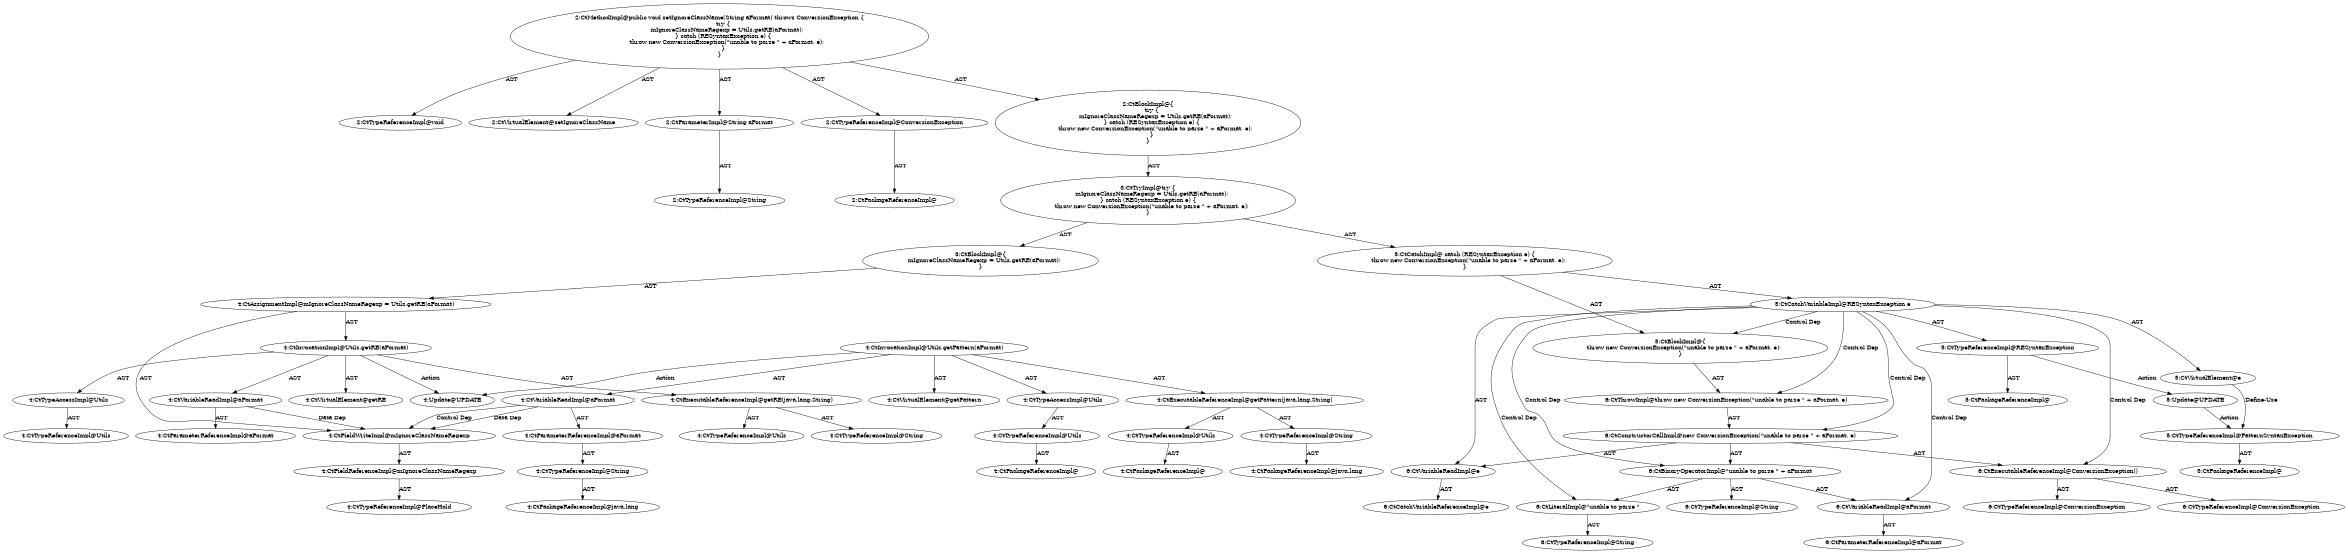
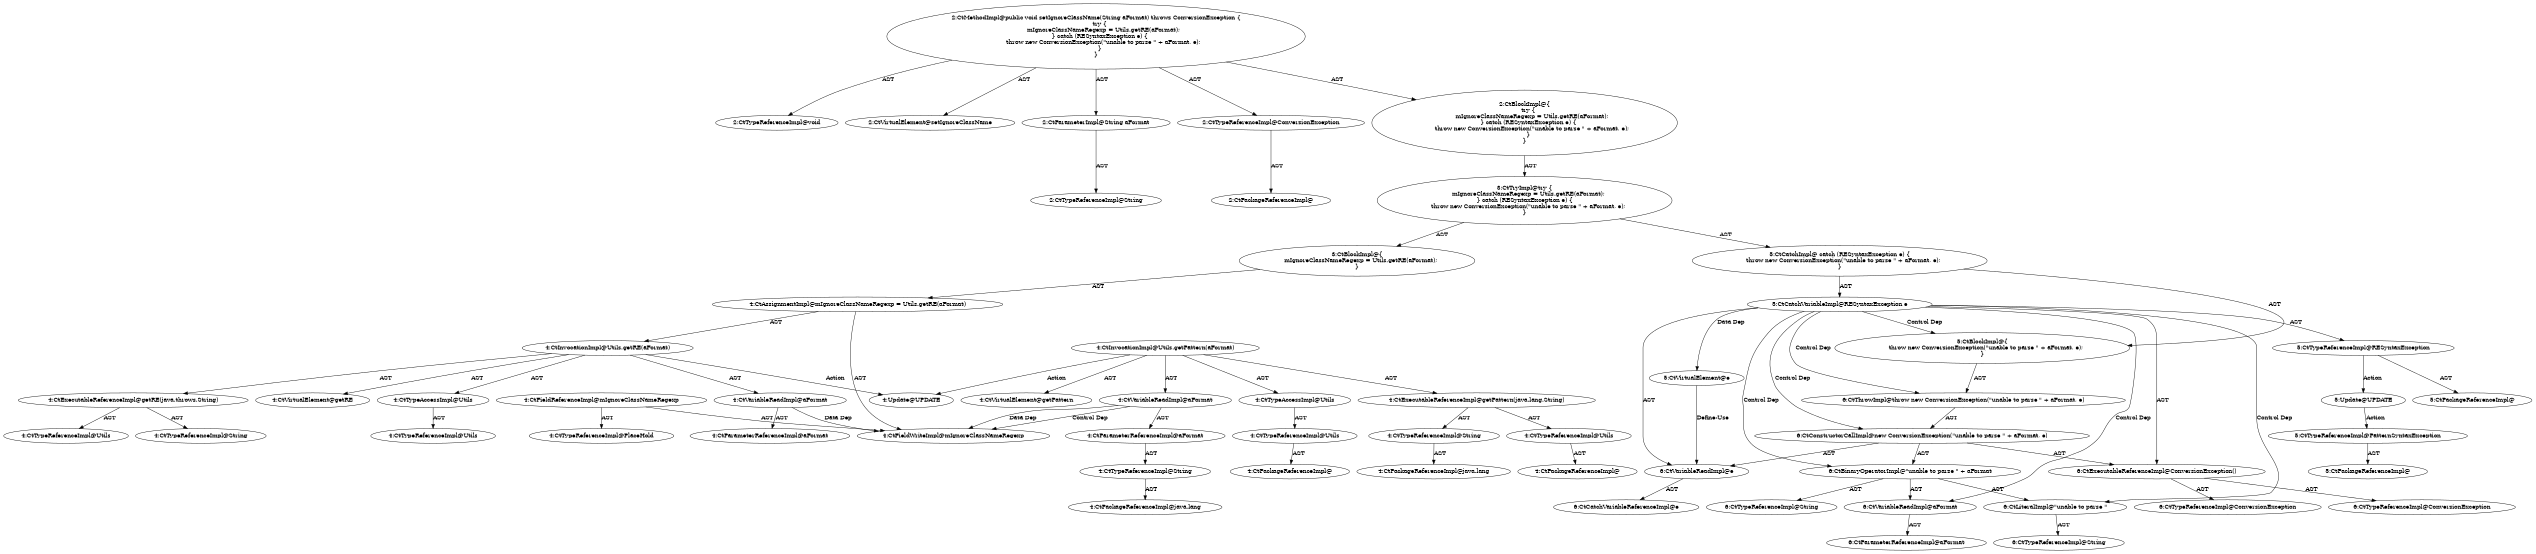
edge "5:CtCatchVariableImpl@RESyntaxException e" -> "5:CtVirtualElement@e": label "AST" -> "Data Dep"
node "4:CtExecutableReferenceImpl@getRE(java.lang.String)": label "4:CtExecutableReferenceImpl@getRE(java.lang.String)" -> "4:CtExecutableReferenceImpl@getRE(java.throws.String)"
edge "5:CtCatchVariableImpl@RESyntaxException e" -> "6:CtExecutableReferenceImpl@ConversionException()": label "Control Dep" -> "AST"
edge "5:CtVirtualElement@e" -> "5:CtTypeReferenceImpl@PatternSyntaxException": now "5:CtVirtualElement@e" -> "6:CtVariableReadImpl@e"
edge "4:CtFieldWriteImpl@mIgnoreClassNameRegexp" -> "4:CtFieldReferenceImpl@mIgnoreClassNameRegexp": reversed
